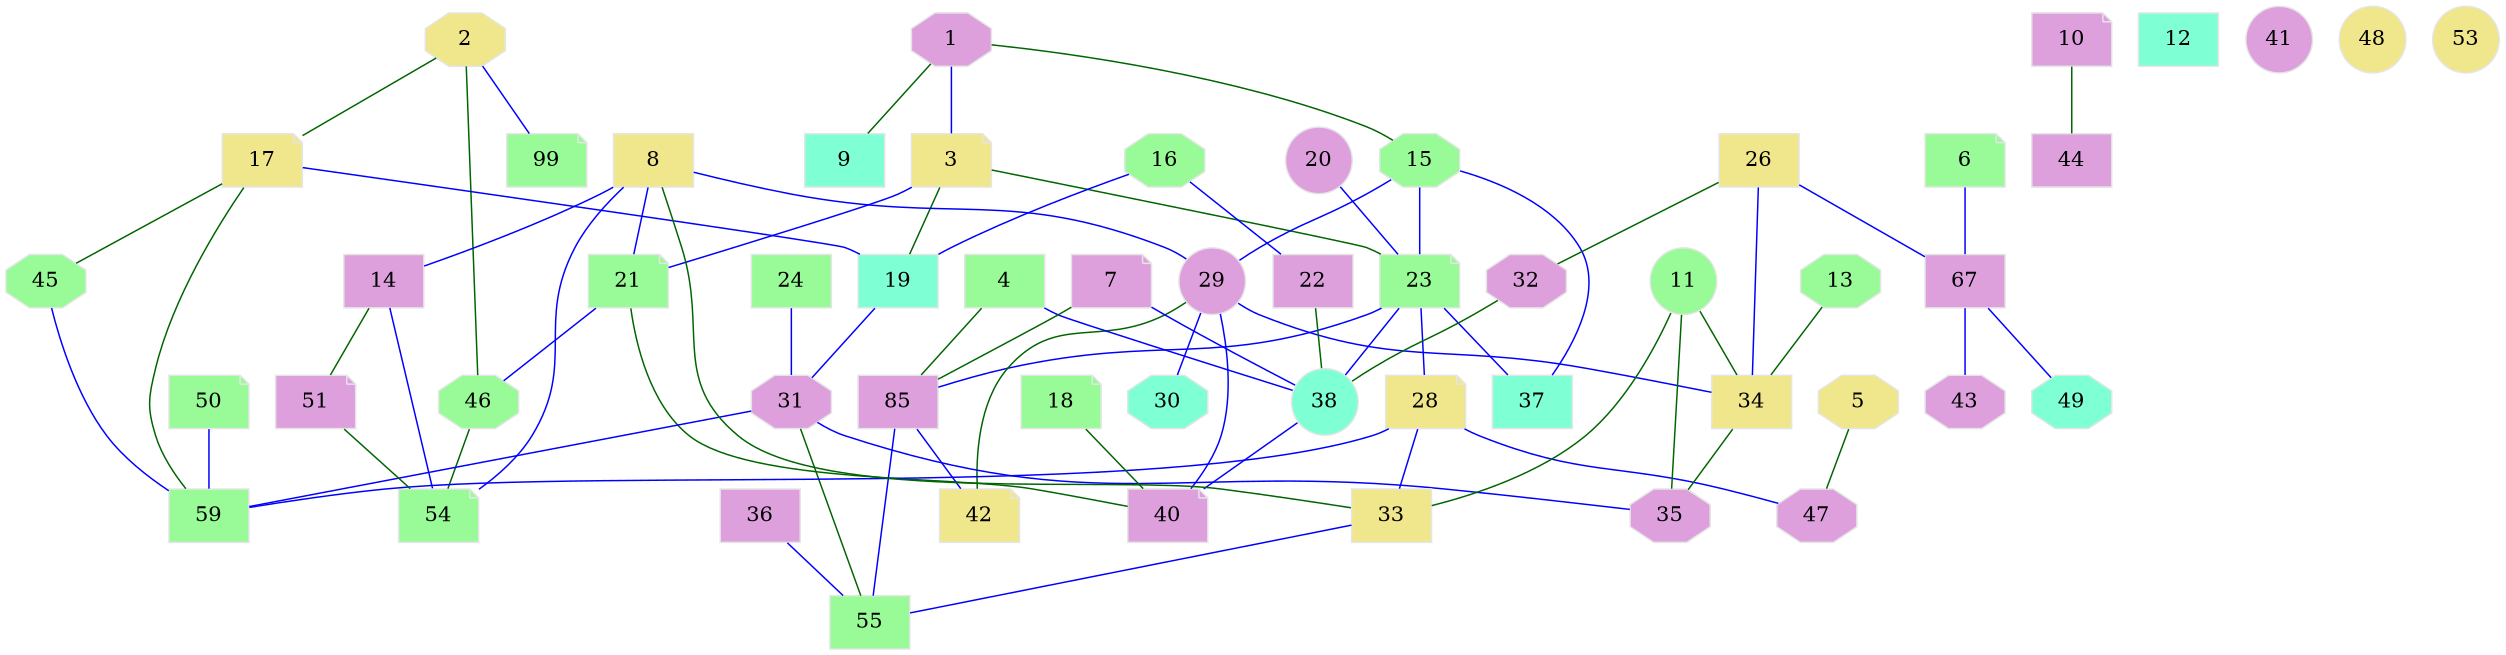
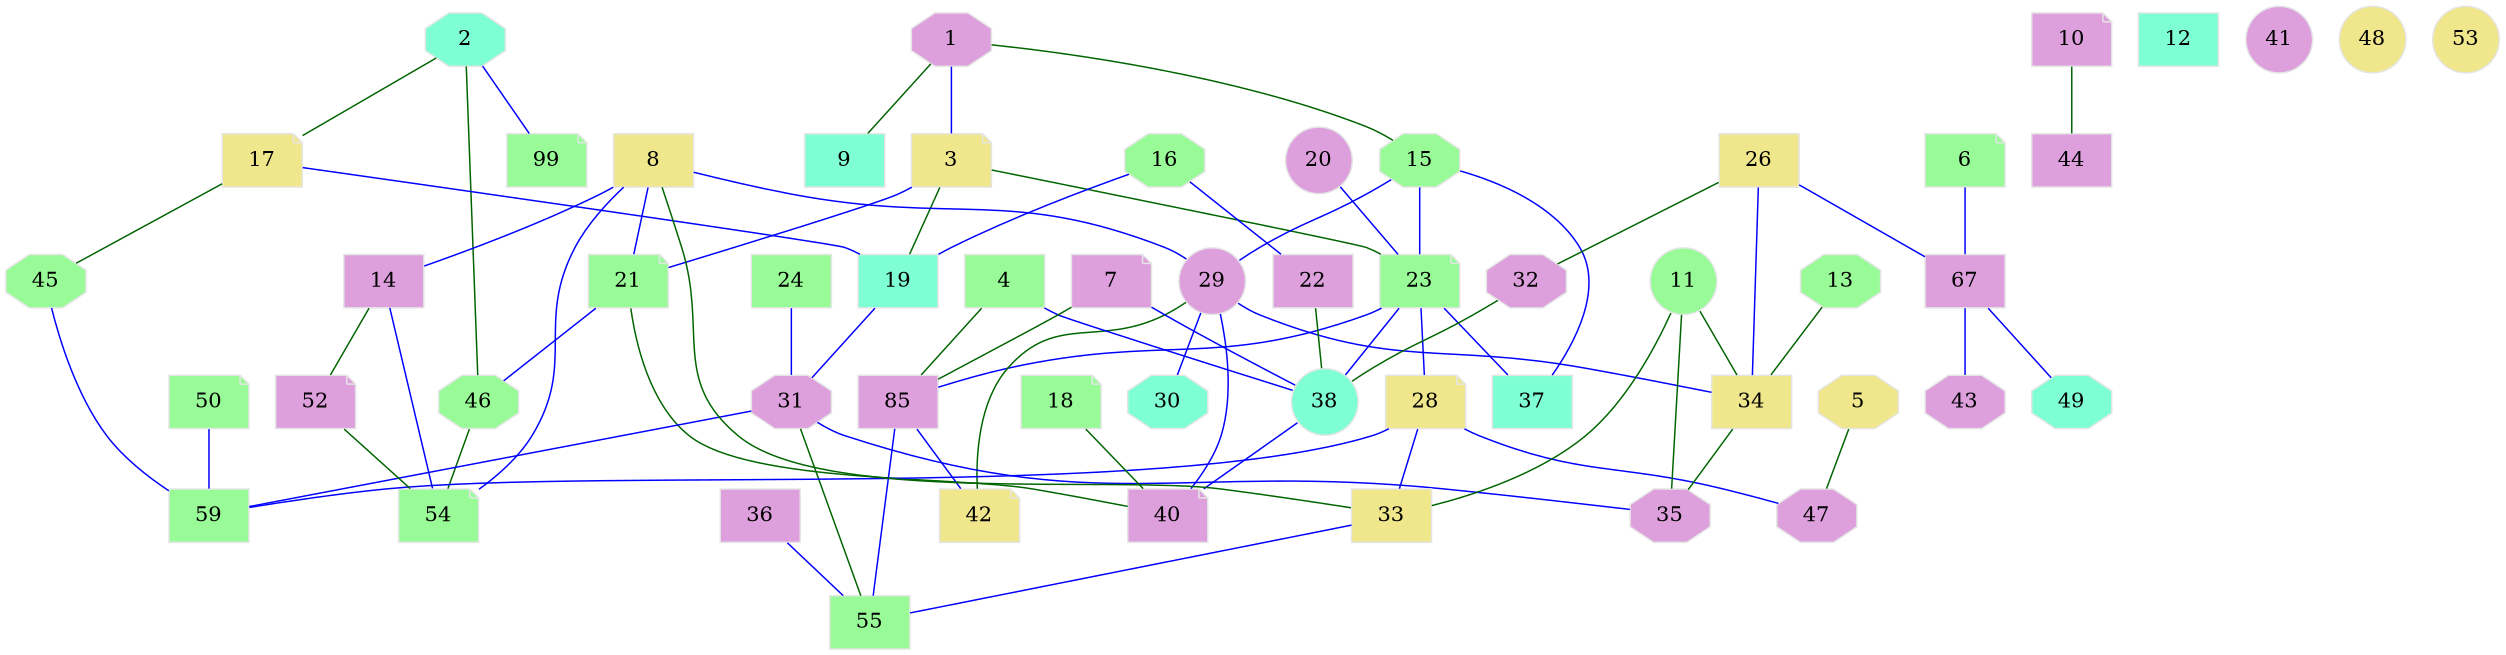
node "2": fillcolor khaki -> aquamarine
edge "17" -- "59": removed
node "51": label "51" -> "52"
